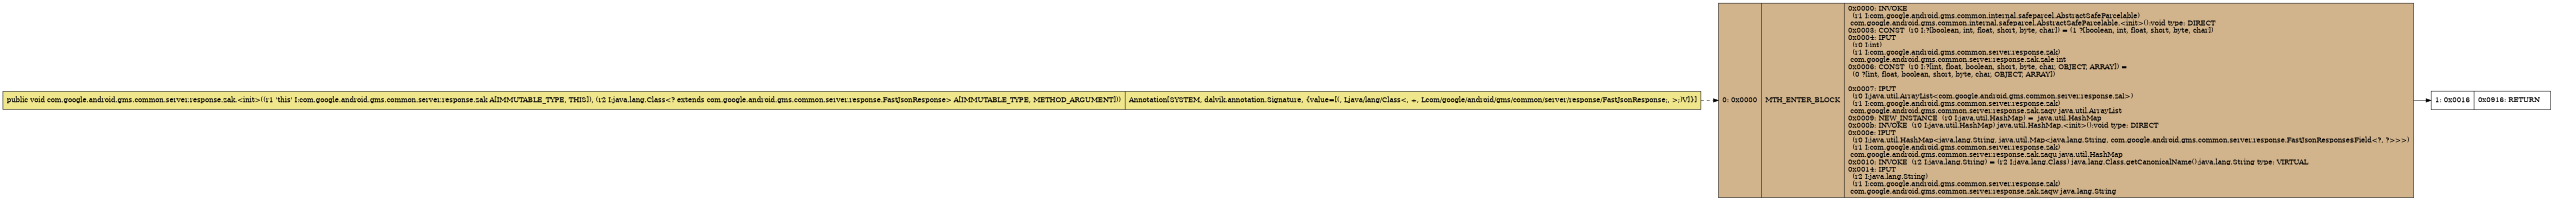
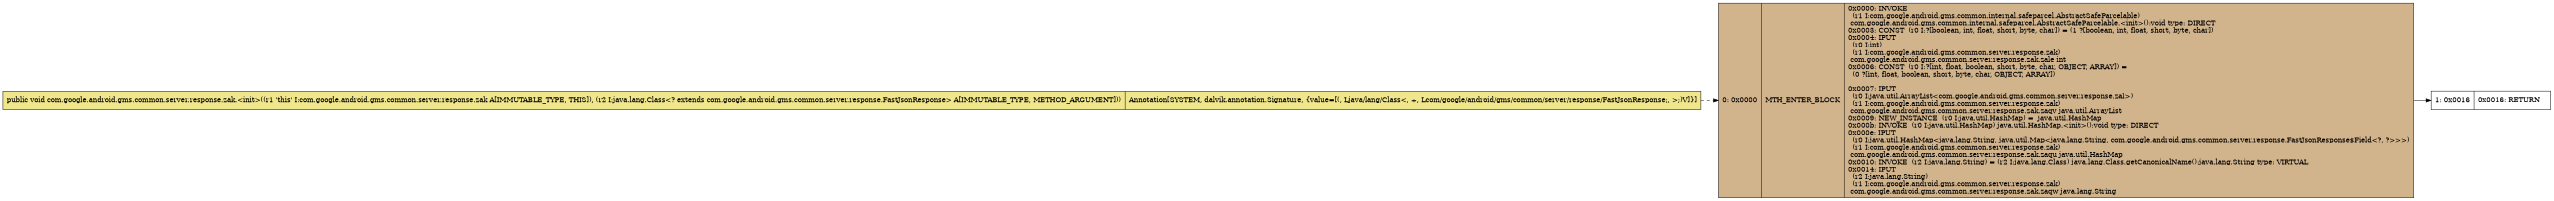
node "1: 0x0016": text "0x0916: RETURN" -> "0x0016: RETURN"
